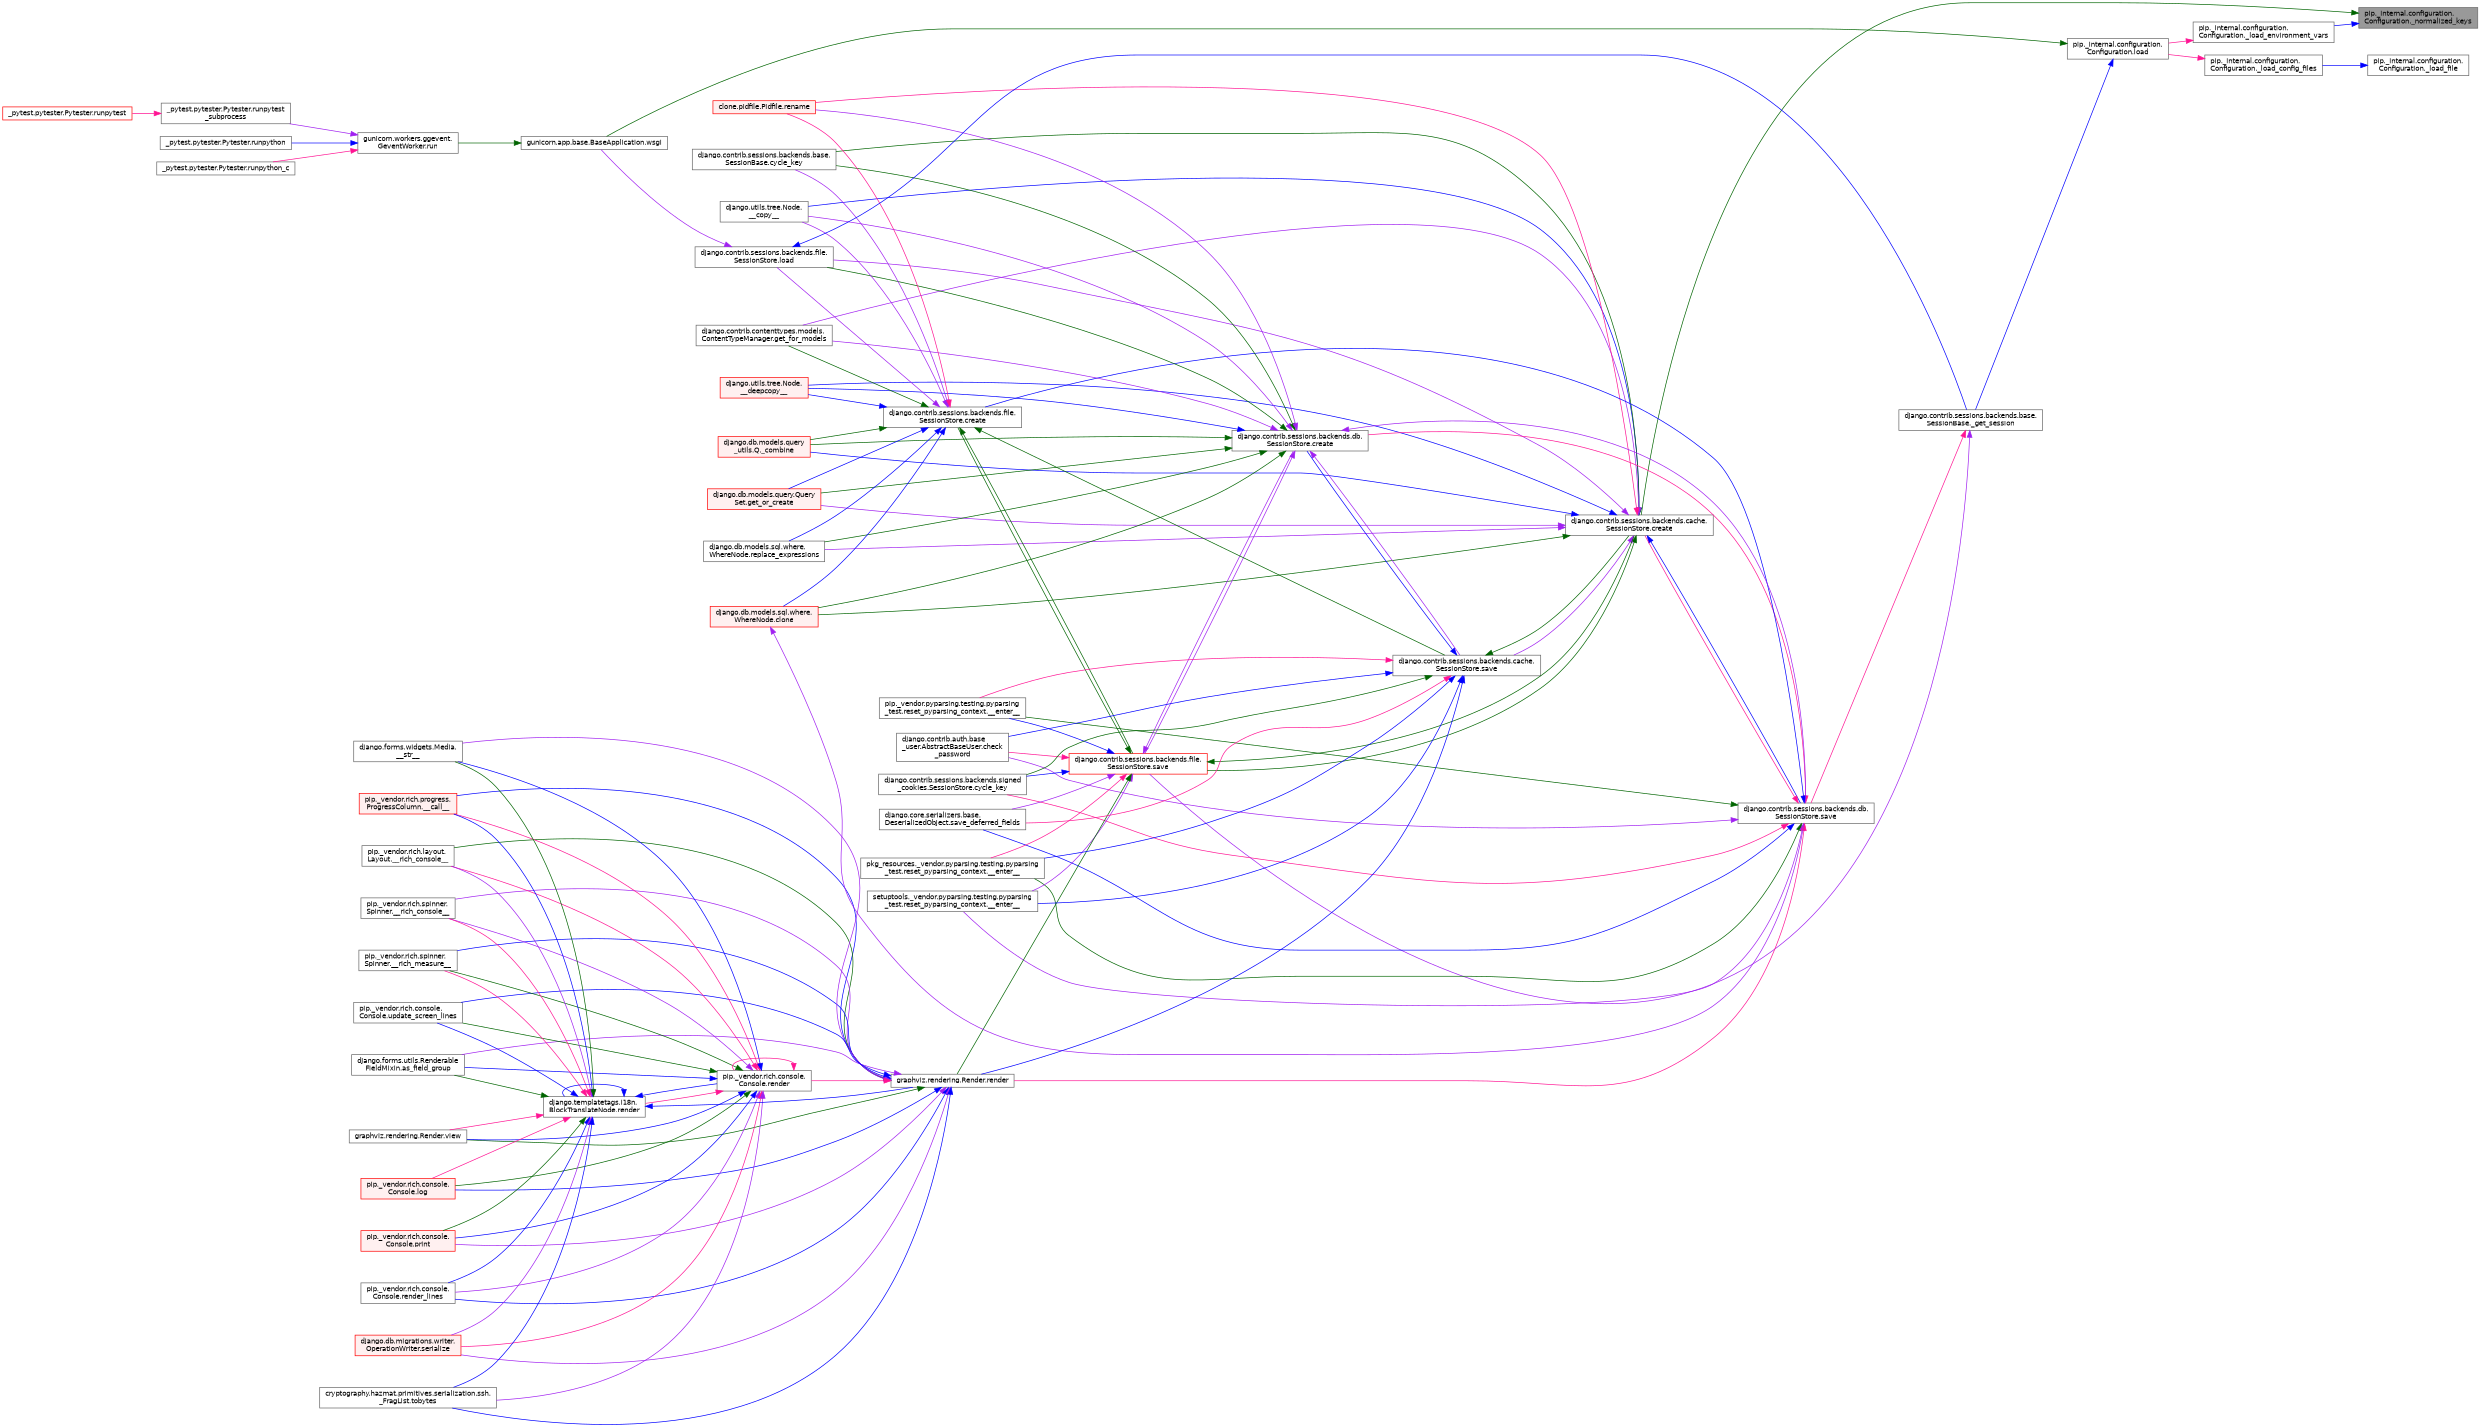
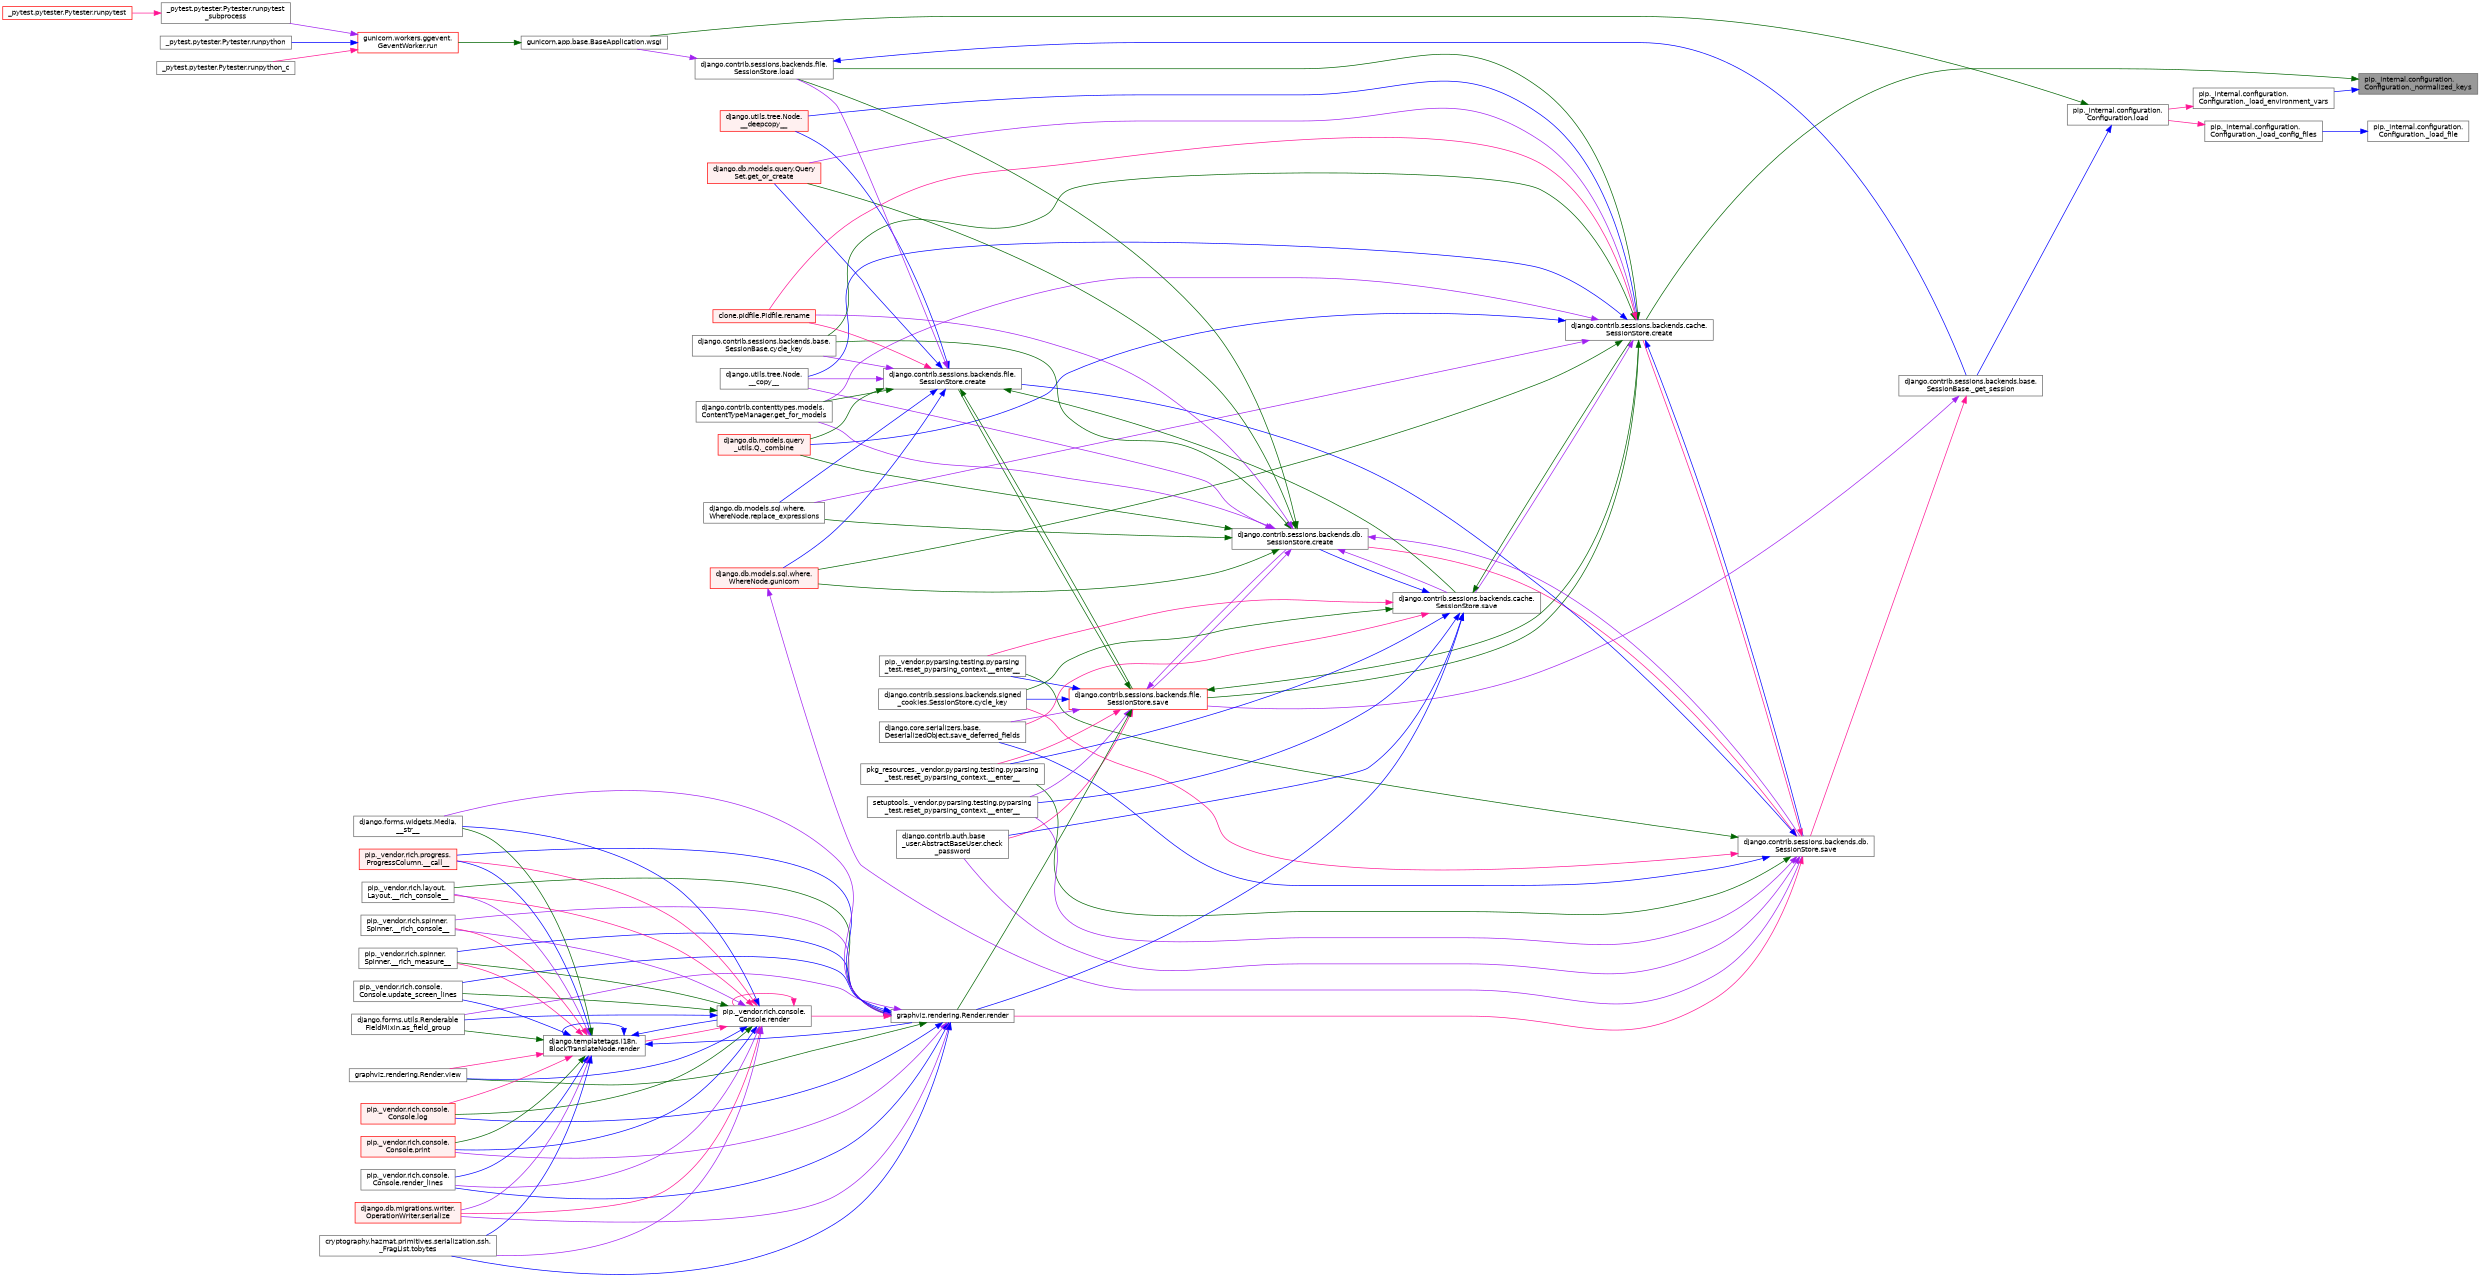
node "gunicorn.workers.ggevent. GeventWorker.run": color grey40 -> red
edge "django.contrib.sessions.backends.file. SessionStore.load" -> "django.contrib.sessions.backends.cache. SessionStore.create": color purple -> darkgreen
edge "django.utils.tree.Node. __deepcopy__" -> "django.contrib.sessions.backends.db. SessionStore.create": removed
node "django.db.models.sql.where. WhereNode.clone": label "django.db.models.sql.where. WhereNode.clone" -> "django.db.models.sql.where. WhereNode.gunicorn"
